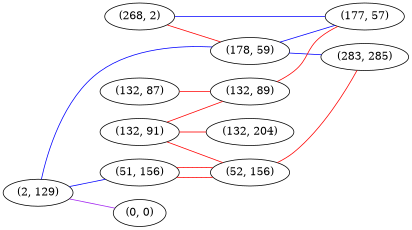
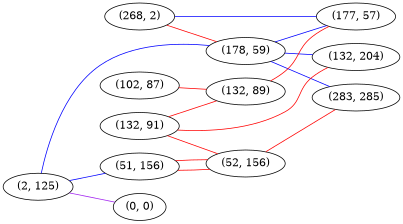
edge "(178, 59)" -- "(132, 204)": added
node "(132, 87)": label "(132, 87)" -> "(102, 87)"
node "(2, 129)": label "(2, 129)" -> "(2, 125)"
